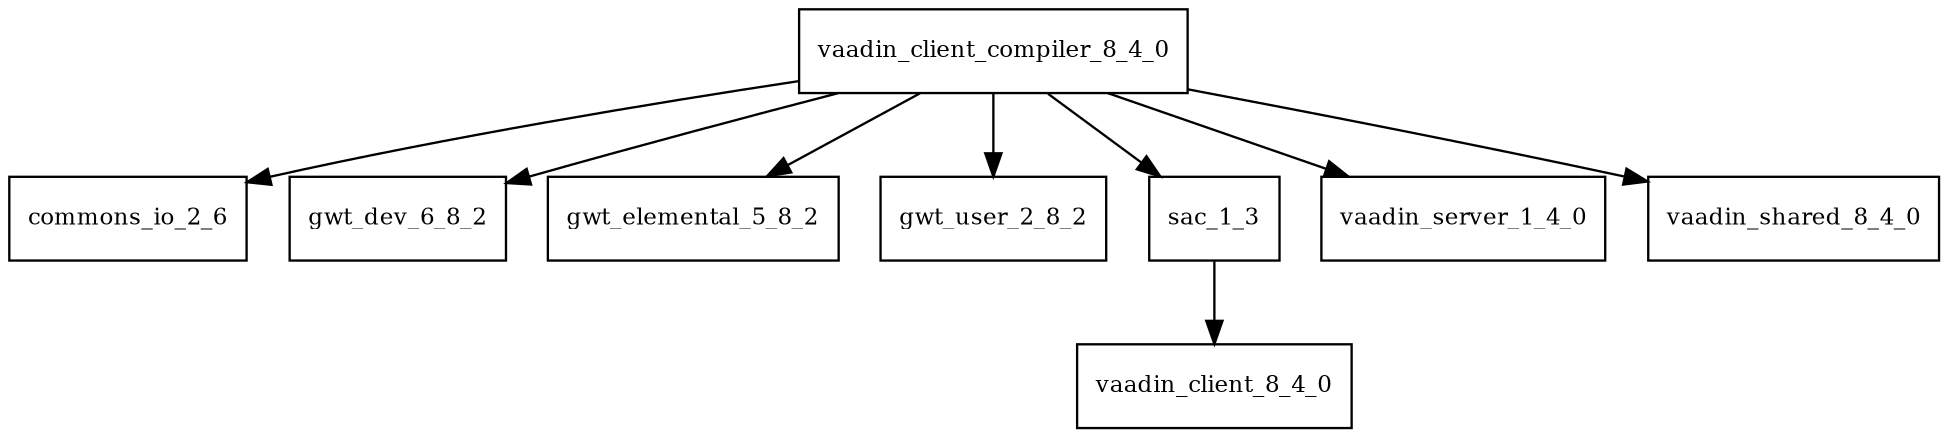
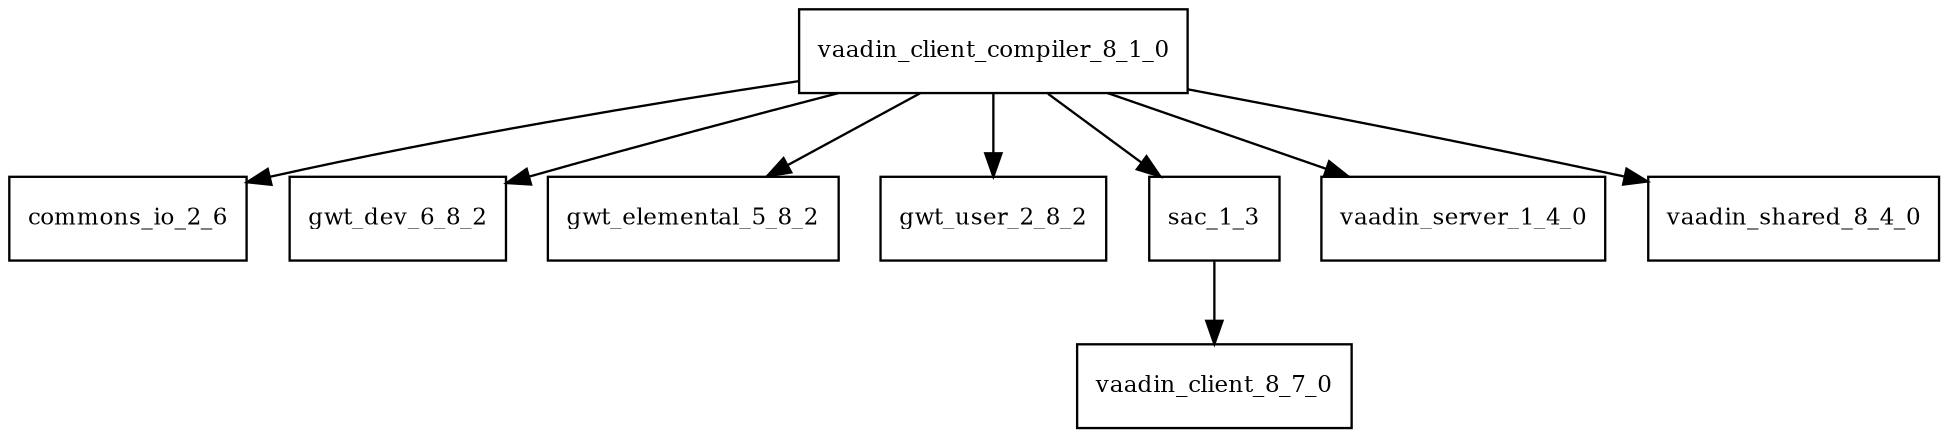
node "vaadin_client_compiler_8_4_0": label "vaadin_client_compiler_8_4_0" -> "vaadin_client_compiler_8_1_0"
node "vaadin_client_8_4_0": label "vaadin_client_8_4_0" -> "vaadin_client_8_7_0"
